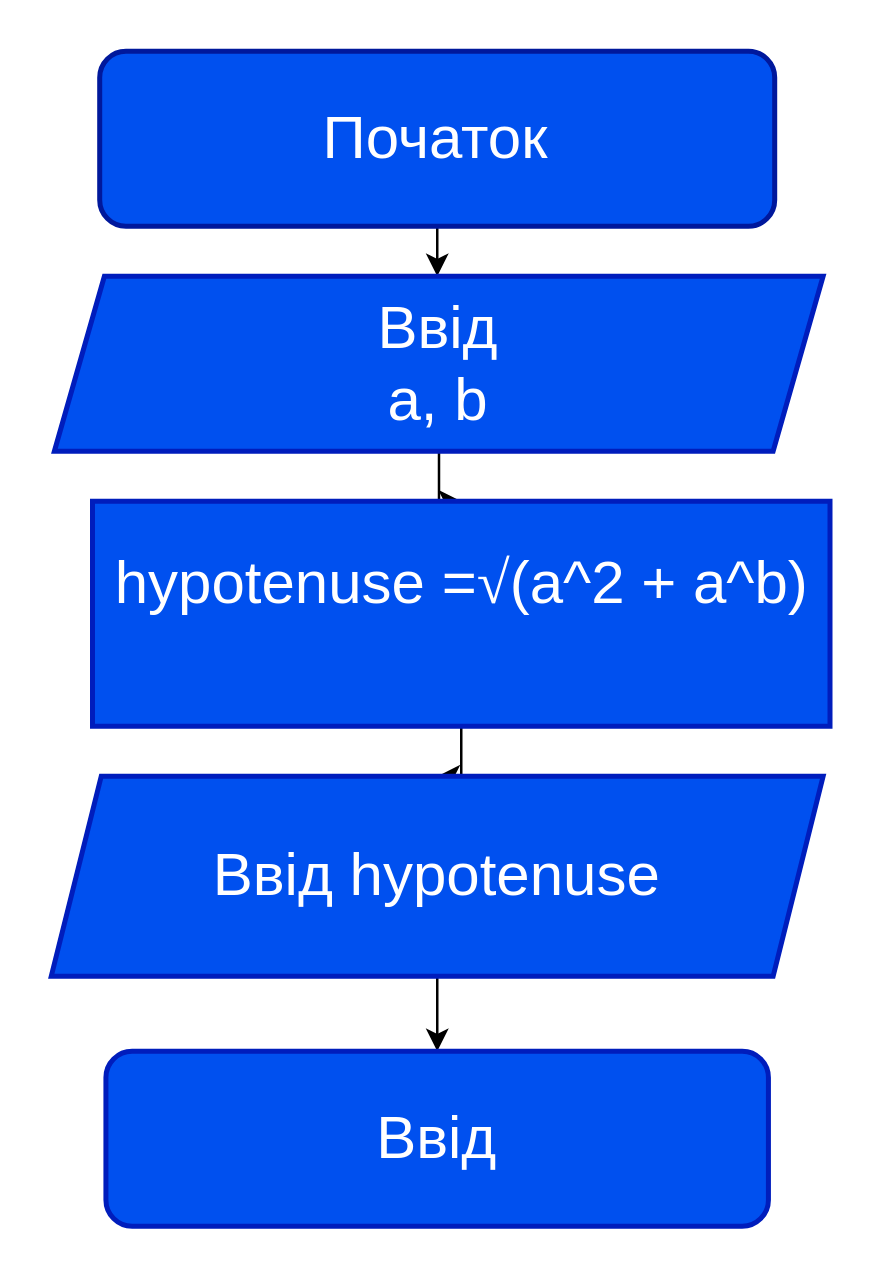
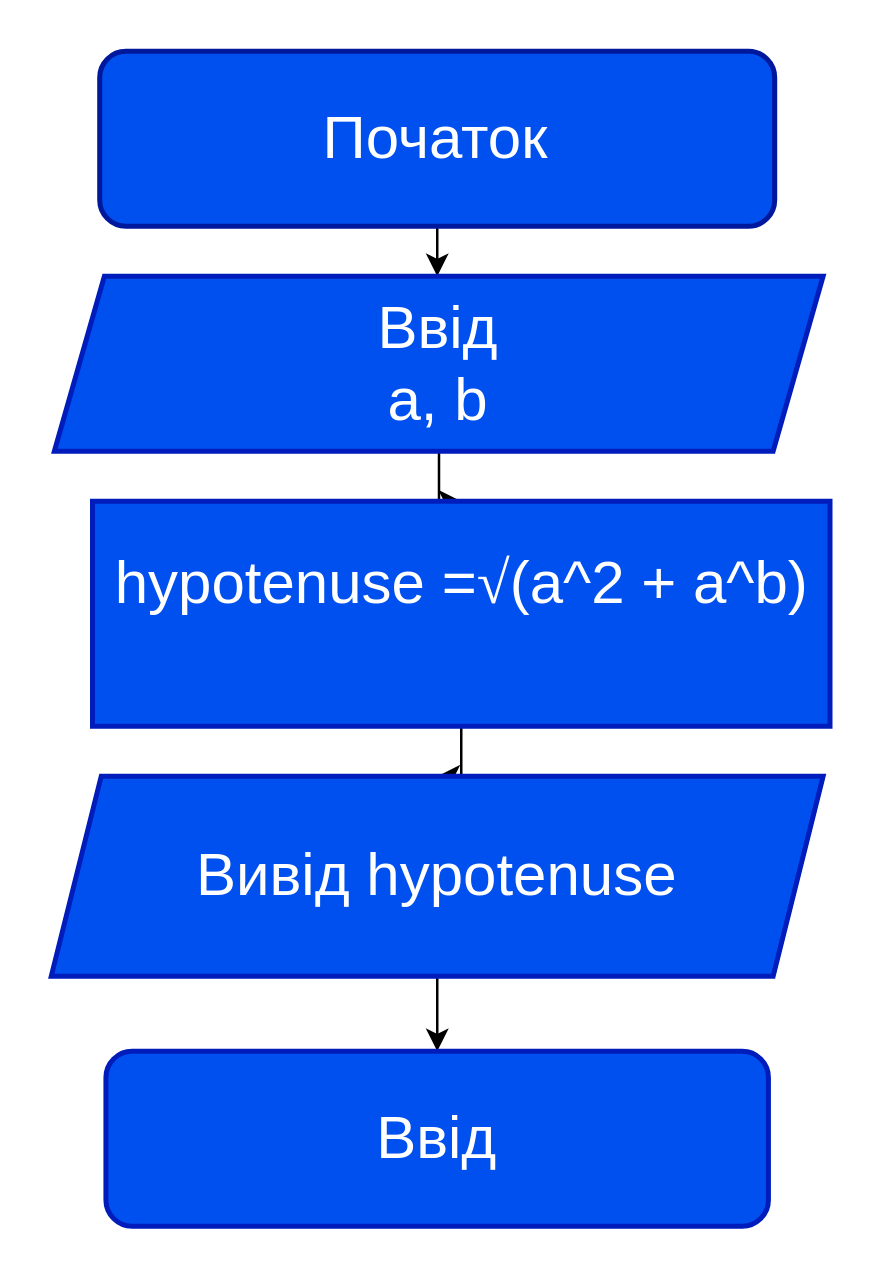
node "Ввід hypotenuse": label "Ввід hypotenuse" -> "Вивід hypotenuse"
